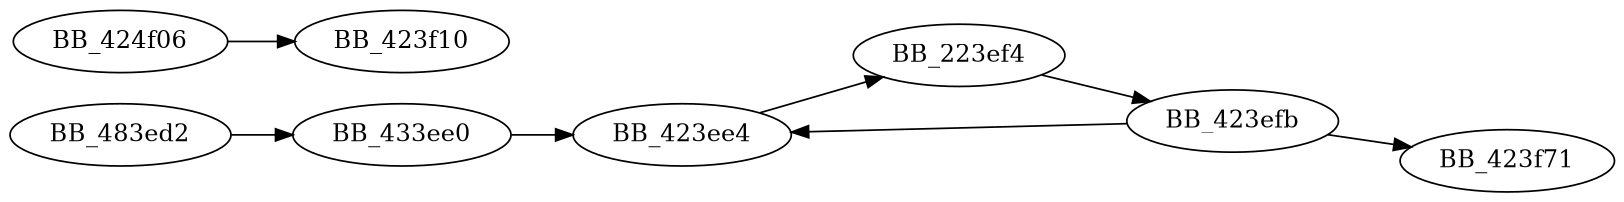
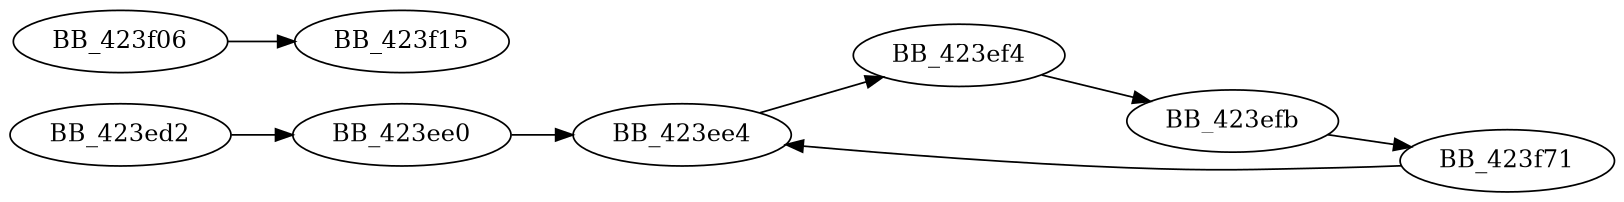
node "BB_424f06": label "BB_424f06" -> "BB_423f06"
node "BB_423f10": label "BB_423f10" -> "BB_423f15"
node "BB_223ef4": label "BB_223ef4" -> "BB_423ef4"
edge "BB_423efb" -> "BB_423ee4": now "BB_423f71" -> "BB_423ee4"
node "BB_483ed2": label "BB_483ed2" -> "BB_423ed2"
node "BB_433ee0": label "BB_433ee0" -> "BB_423ee0"
